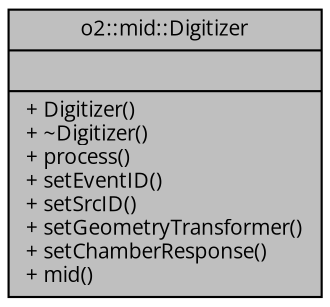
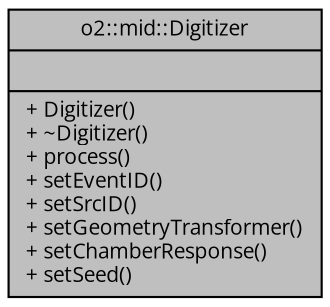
node "o2::mid::Digitizer": text "+ mid()" -> "+ setSeed()"
